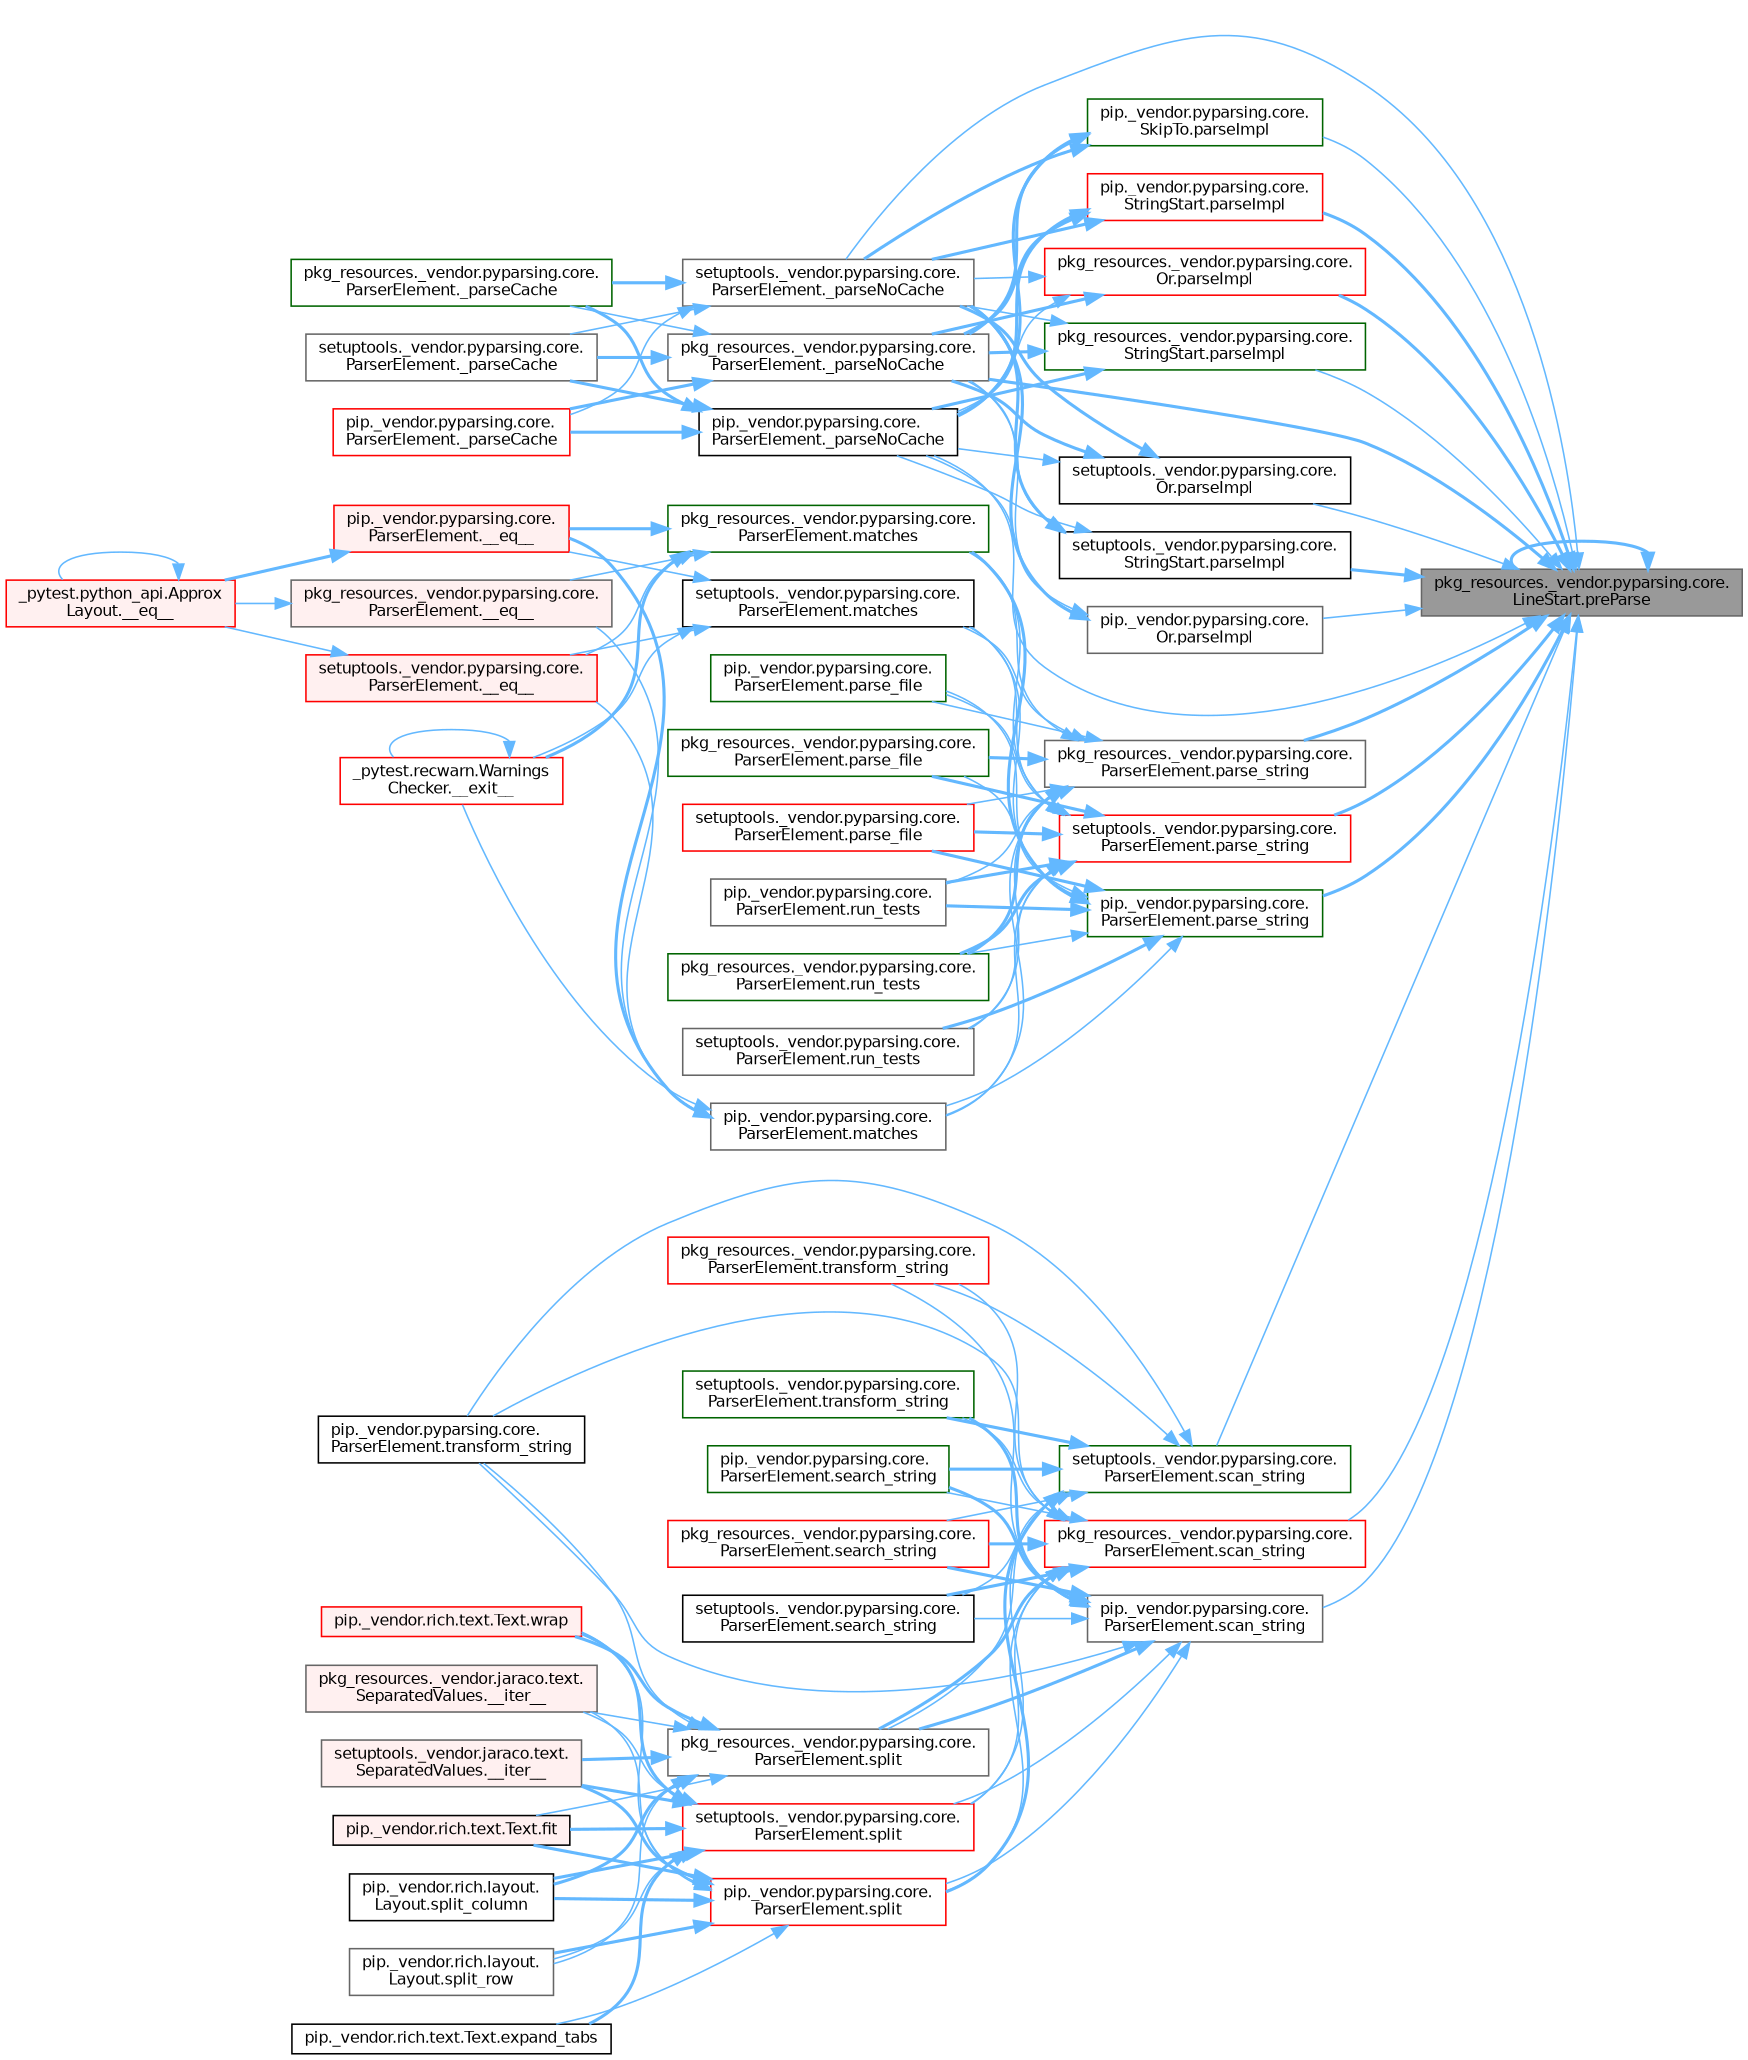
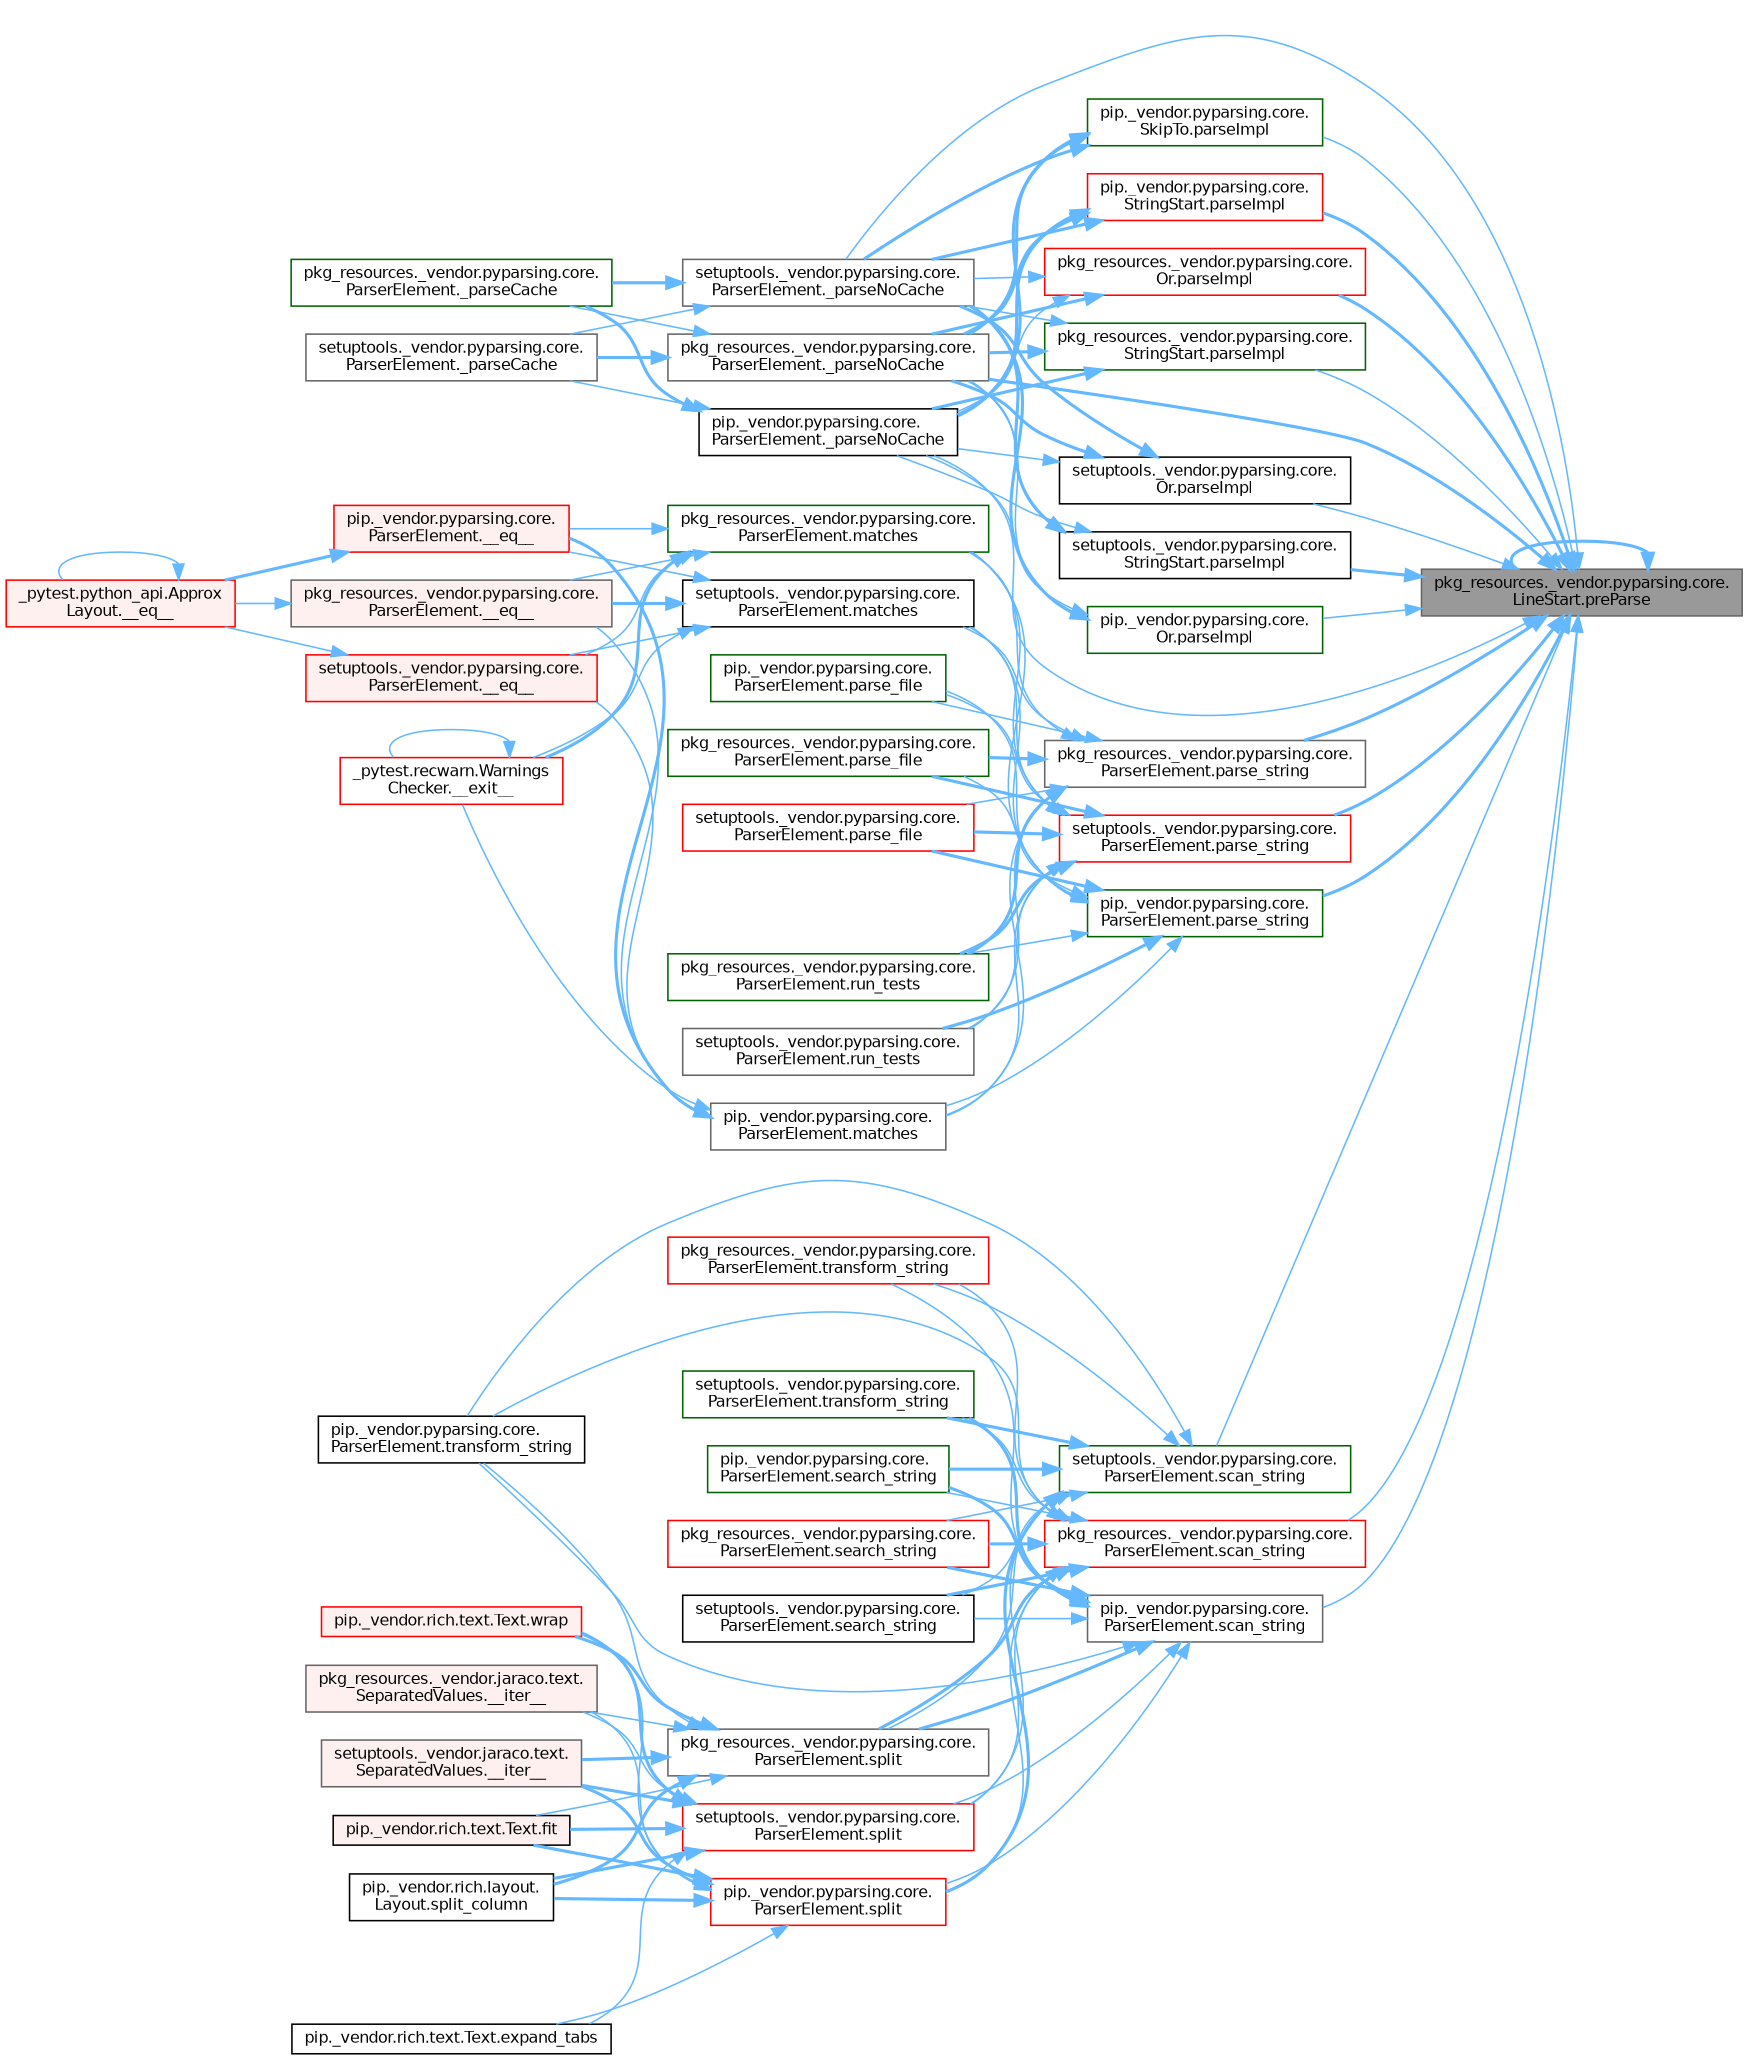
edge "setuptools._vendor.pyparsing.core. ParserElement._parseCache" -> "pip._vendor.pyparsing.core. ParserElement._parseNoCache": style bold -> solid
node "pip._vendor.pyparsing.core. ParserElement._parseCache": removed
edge "pip._vendor.pyparsing.core. ParserElement.__eq__" -> "pkg_resources._vendor.pyparsing.core. ParserElement.matches": style bold -> solid
edge "pkg_resources._vendor.pyparsing.core. ParserElement.__eq__" -> "setuptools._vendor.pyparsing.core. ParserElement.matches": added
node "pip._vendor.pyparsing.core. Or.parseImpl": color gray40 -> darkgreen
edge "pkg_resources._vendor.pyparsing.core. ParserElement.matches" -> "pip._vendor.pyparsing.core. ParserElement.parse_string": style bold -> solid
node "pip._vendor.pyparsing.core. ParserElement.run_tests": removed
edge "pip._vendor.rich.text.Text.expand_tabs" -> "setuptools._vendor.pyparsing.core. ParserElement.split": style bold -> solid
node "pip._vendor.rich.layout. Layout.split_row": removed
